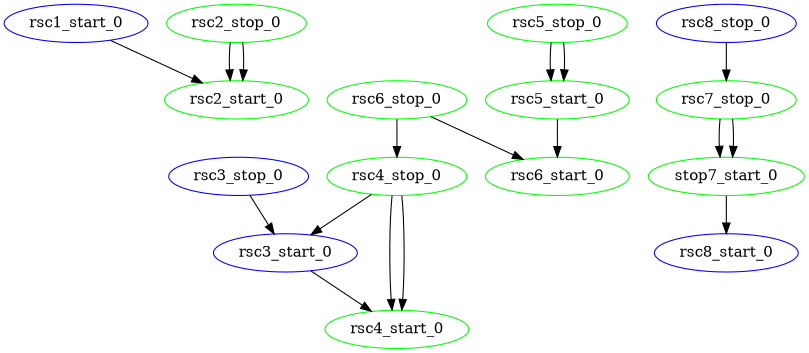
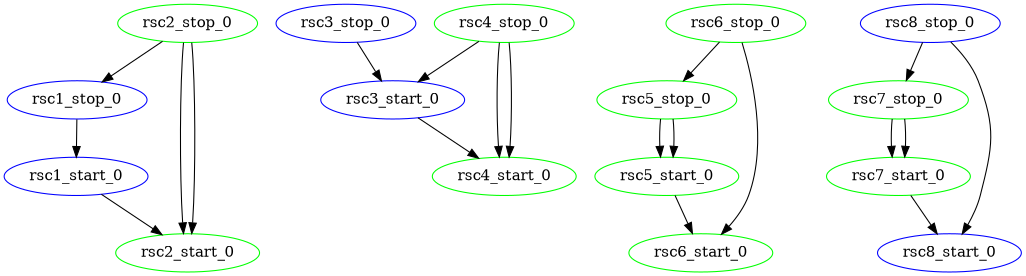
node "rsc1_stop_0": added
edge "rsc8_stop_0" -> "rsc8_start_0": added
edge "rsc6_stop_0" -> "rsc4_stop_0": now "rsc6_stop_0" -> "rsc5_stop_0"
node "stop7_start_0": label "stop7_start_0" -> "rsc7_start_0"
